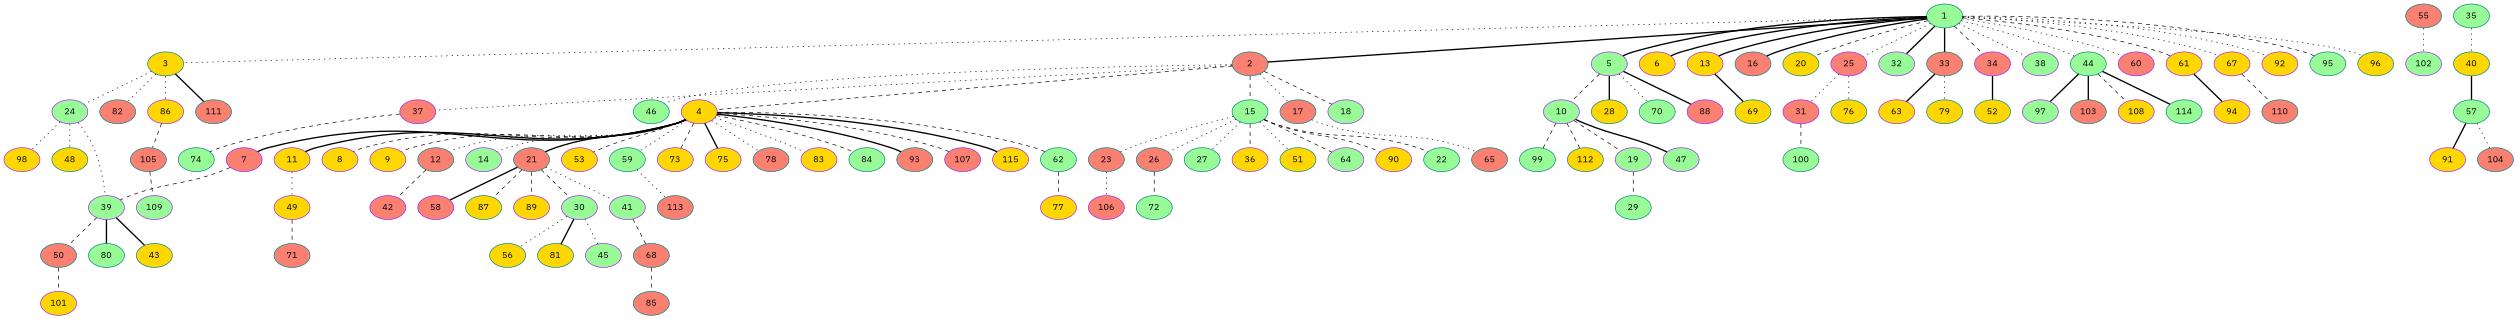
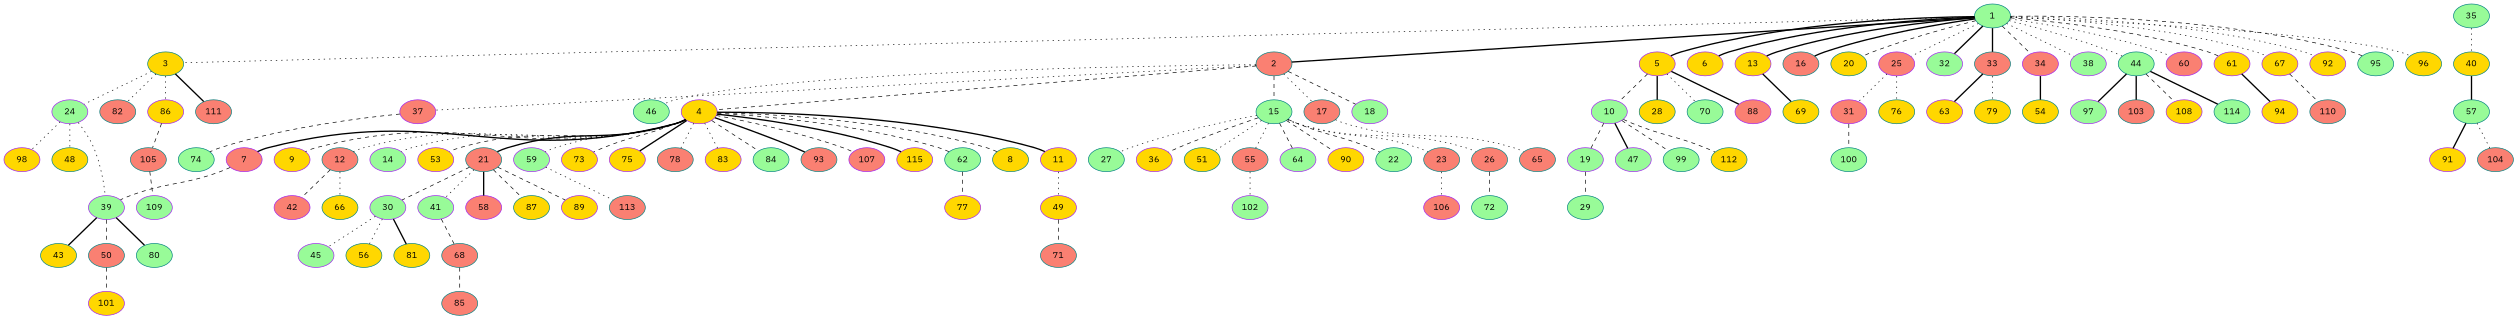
node "5": fillcolor palegreen -> gold
node "52": label "52" -> "54"
edge "15" -- "55": added
node "8": color purple -> teal
node "59": color teal -> purple
node "66": added
